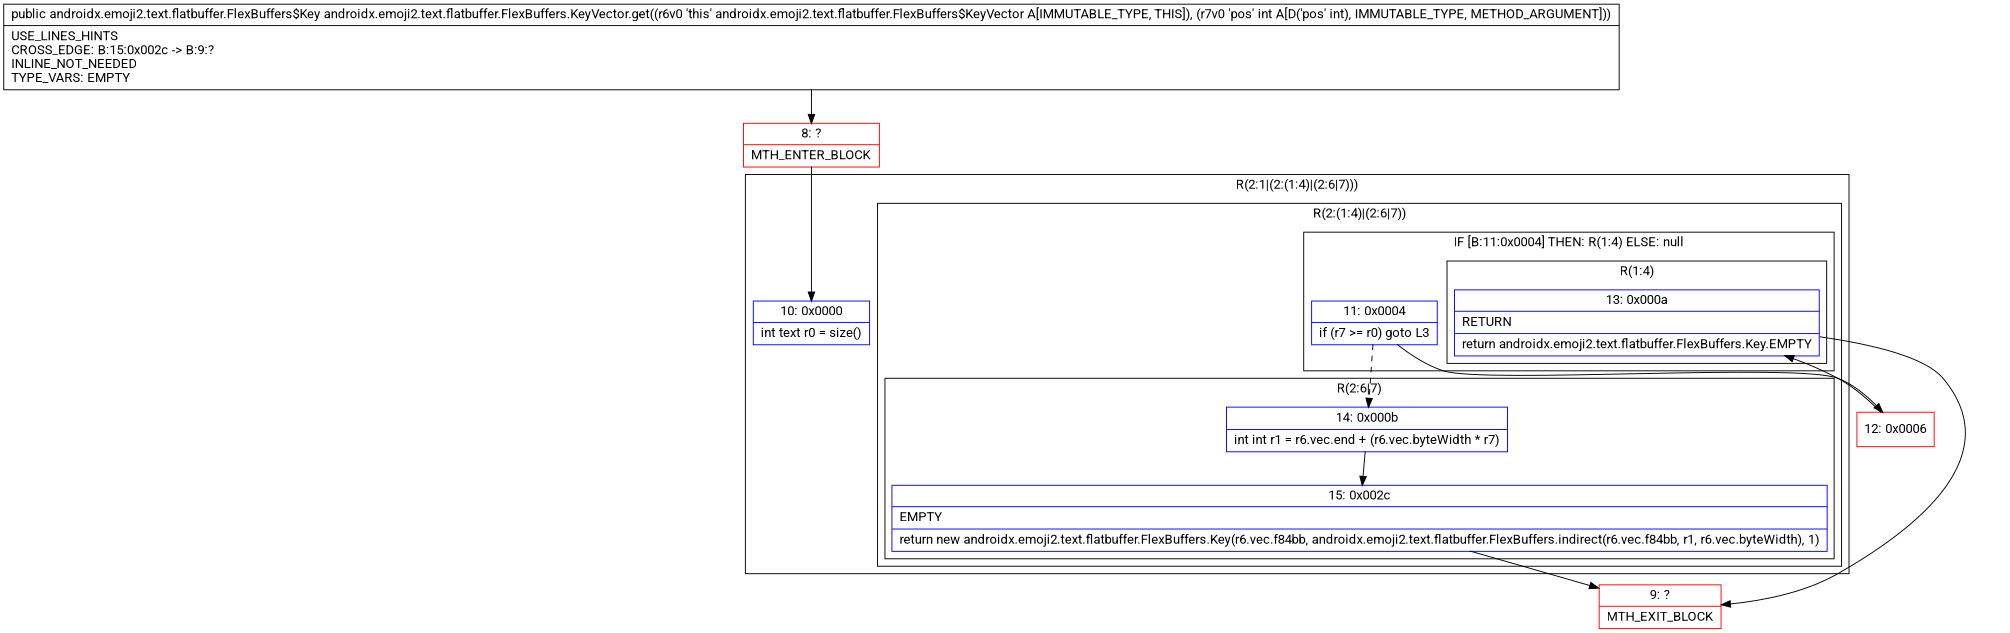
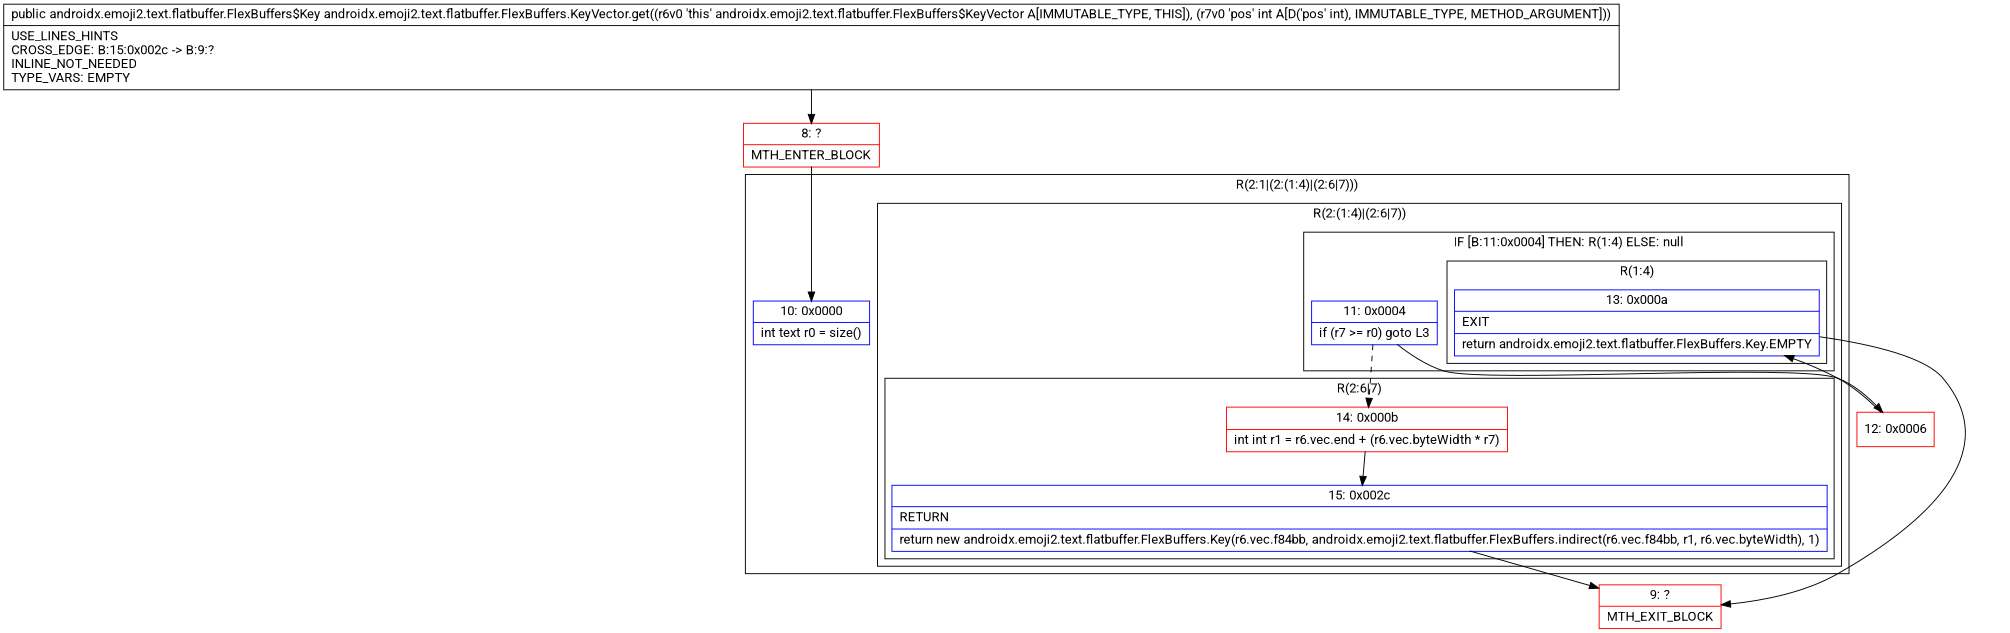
node "13: 0x000a": text "RETURN" -> "EXIT"
node "14: 0x000b": color blue -> red
node "15: 0x002c": text "EMPTY" -> "RETURN"
